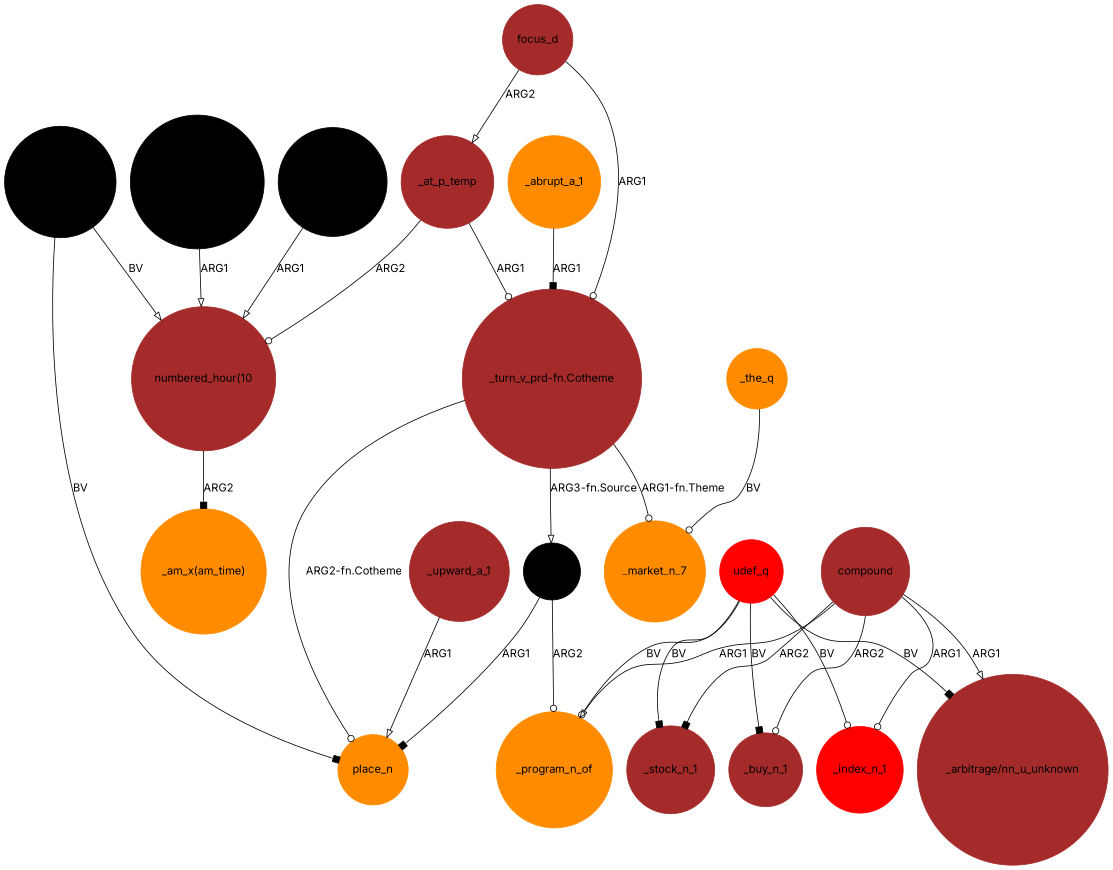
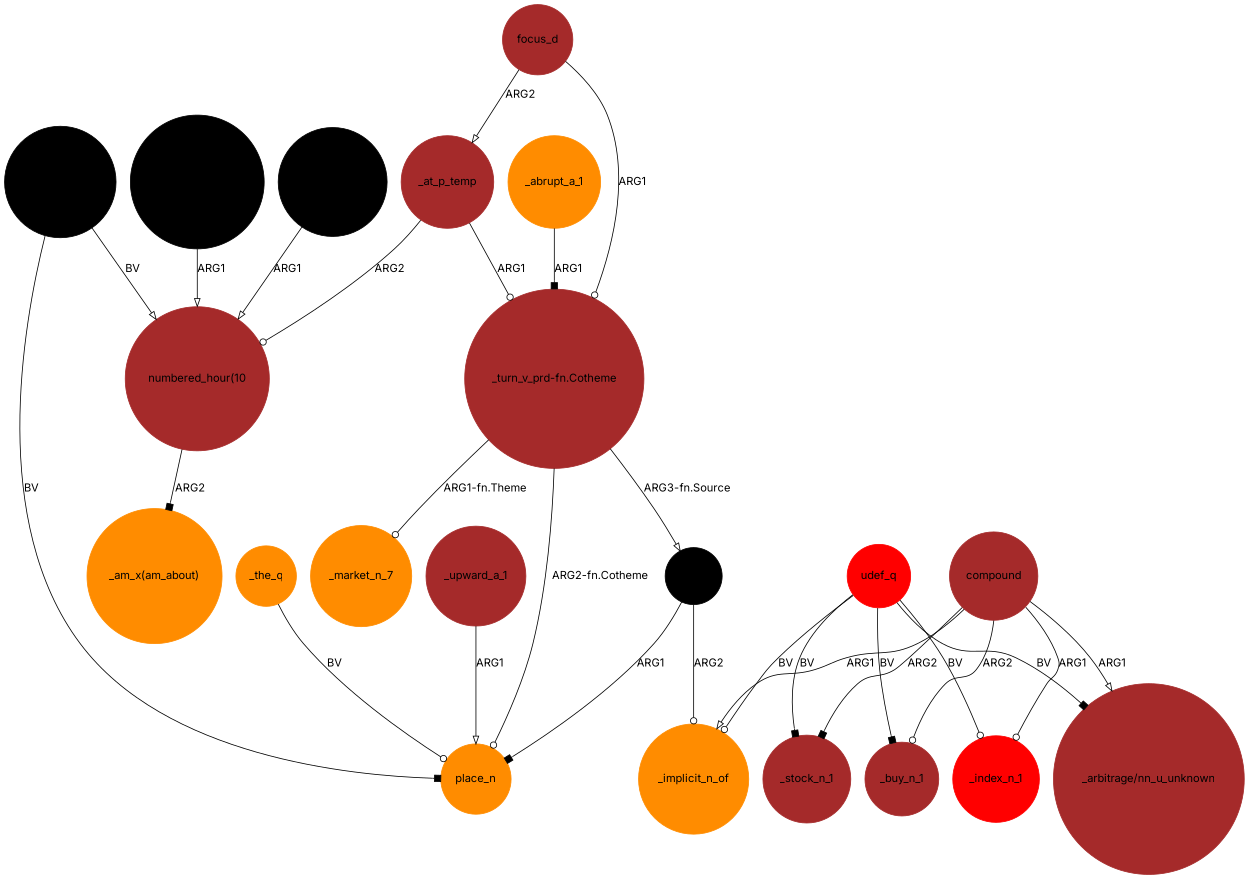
edge "_the_q" -> "_market_n_7": now "_the_q" -> "place_n"
node "_am_x(am_time)": label "_am_x(am_time)" -> "_am_x(am_about)"
node "_program_n_of": label "_program_n_of" -> "_implicit_n_of"
